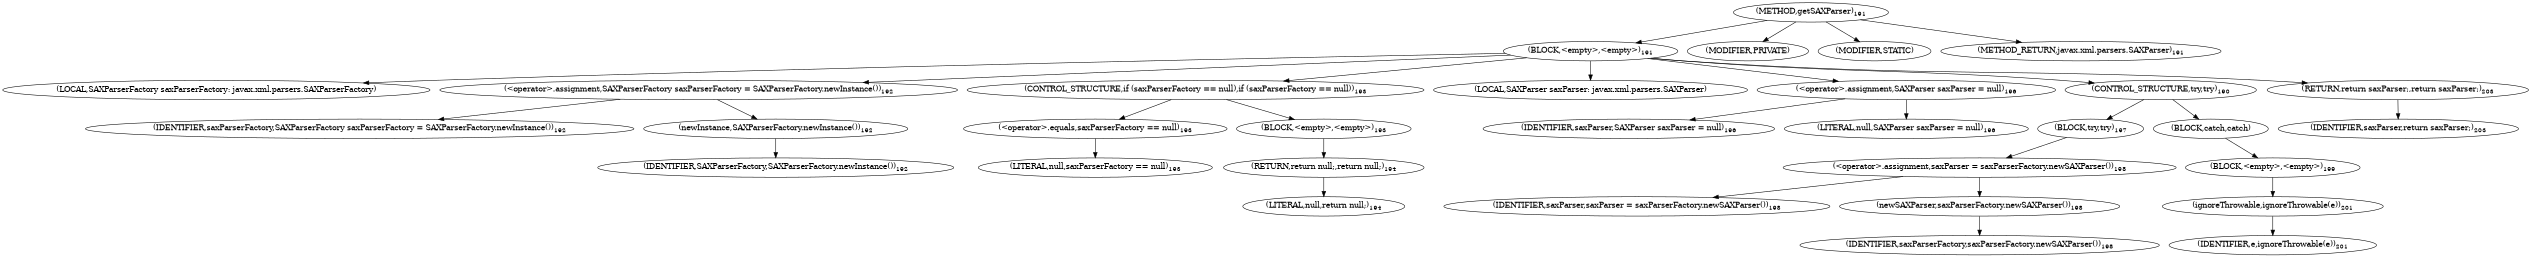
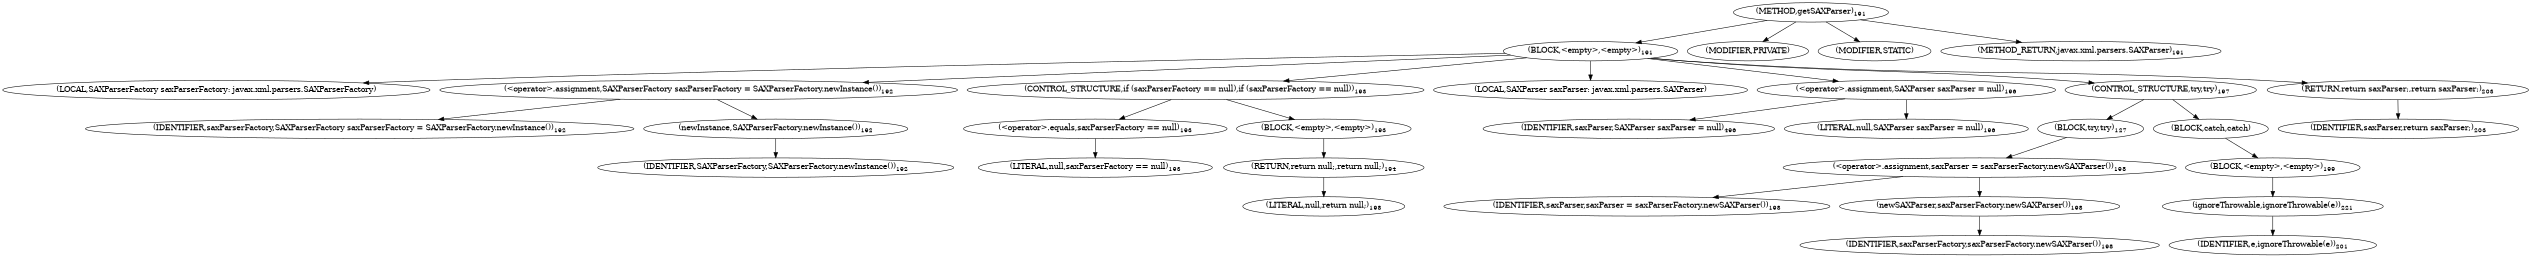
node "(CONTROL_STRUCTURE,try,try)": text "190" -> "197"
node "(IDENTIFIER,saxParser,SAXParser saxParser = null)": text "196" -> "496"
node "(BLOCK,try,try)": text "197" -> "127"
node "(LITERAL,null,return null;)": text "194" -> "198"
node "(ignoreThrowable,ignoreThrowable(e))": text "201" -> "221"
